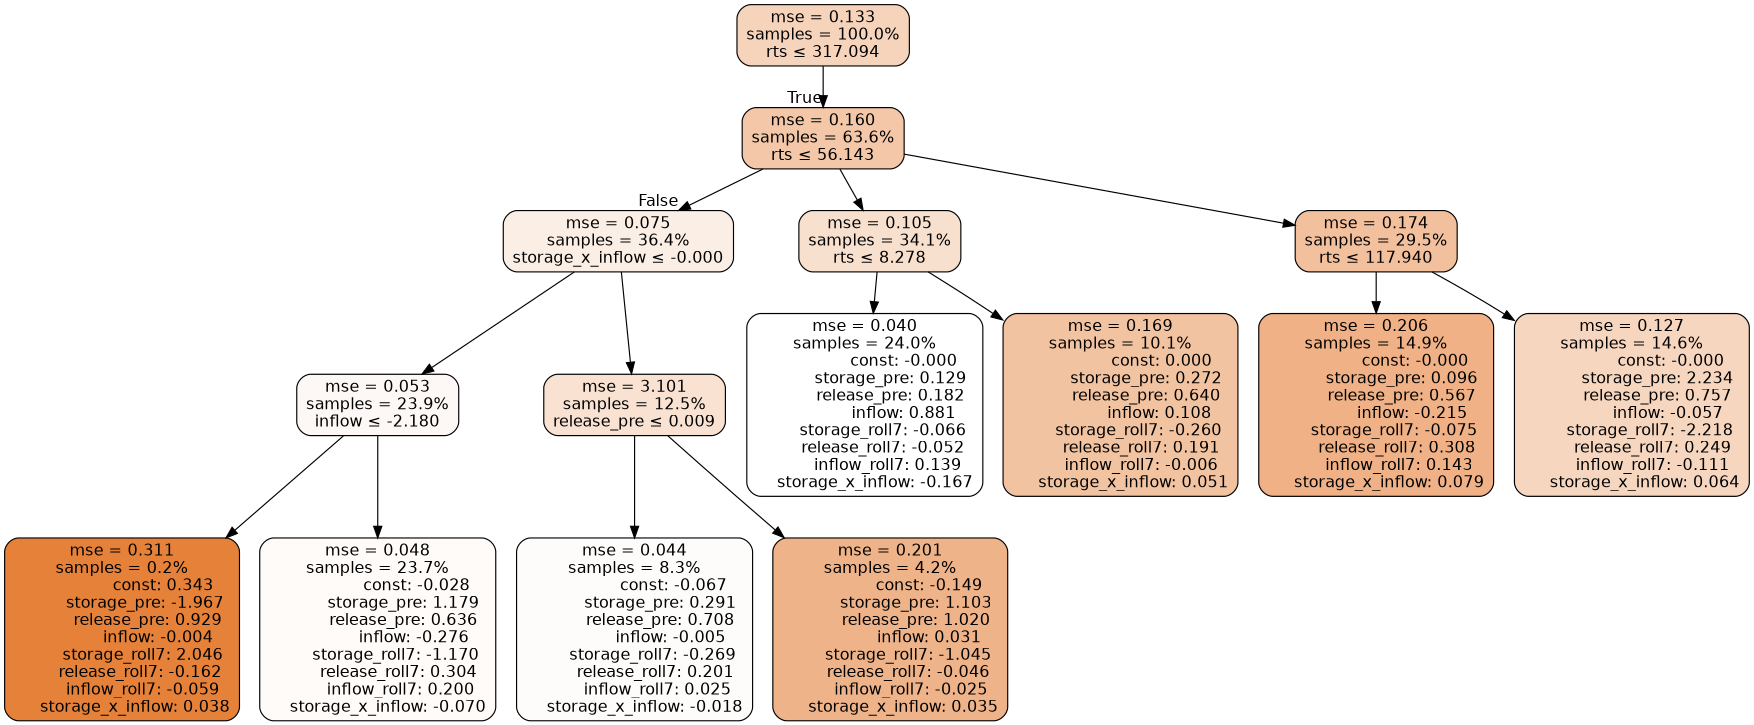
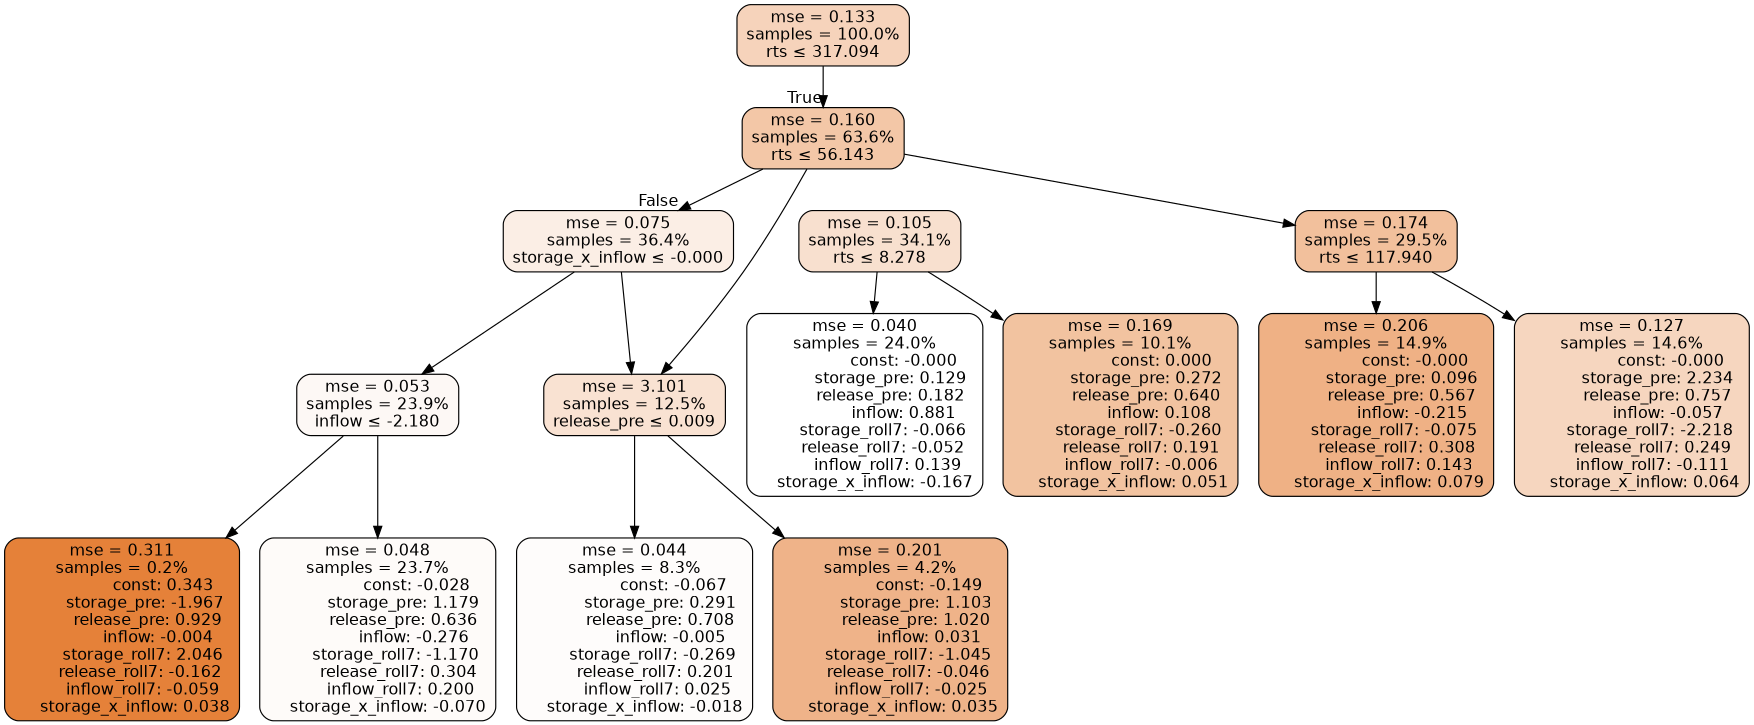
edge "mse = 0.160 samples = 63.6% rts ≤ 56.143" -> "mse = 0.105 samples = 34.1% rts ≤ 8.278": now "mse = 0.160 samples = 63.6% rts ≤ 56.143" -> "mse = 3.101 samples = 12.5% release_pre ≤ 0.009"
